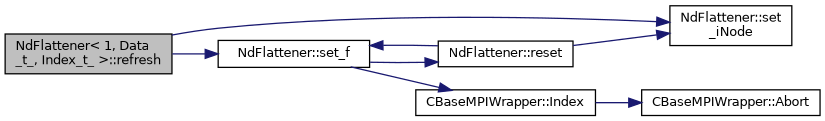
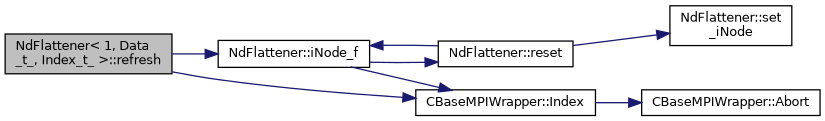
edge "NdFlattener< 1, Data _t_, Index_t_ >::refresh" -> "NdFlattener::set _iNode": now "NdFlattener< 1, Data _t_, Index_t_ >::refresh" -> "CBaseMPIWrapper::Index"
node "NdFlattener::set_f": label "NdFlattener::set_f" -> "NdFlattener::iNode_f"
